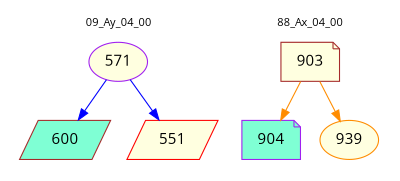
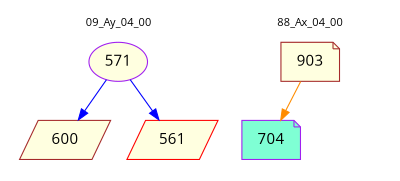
node "600": fillcolor aquamarine -> lightyellow
node "551": label "551" -> "561"
node "904": label "904" -> "704"
node "939": removed
